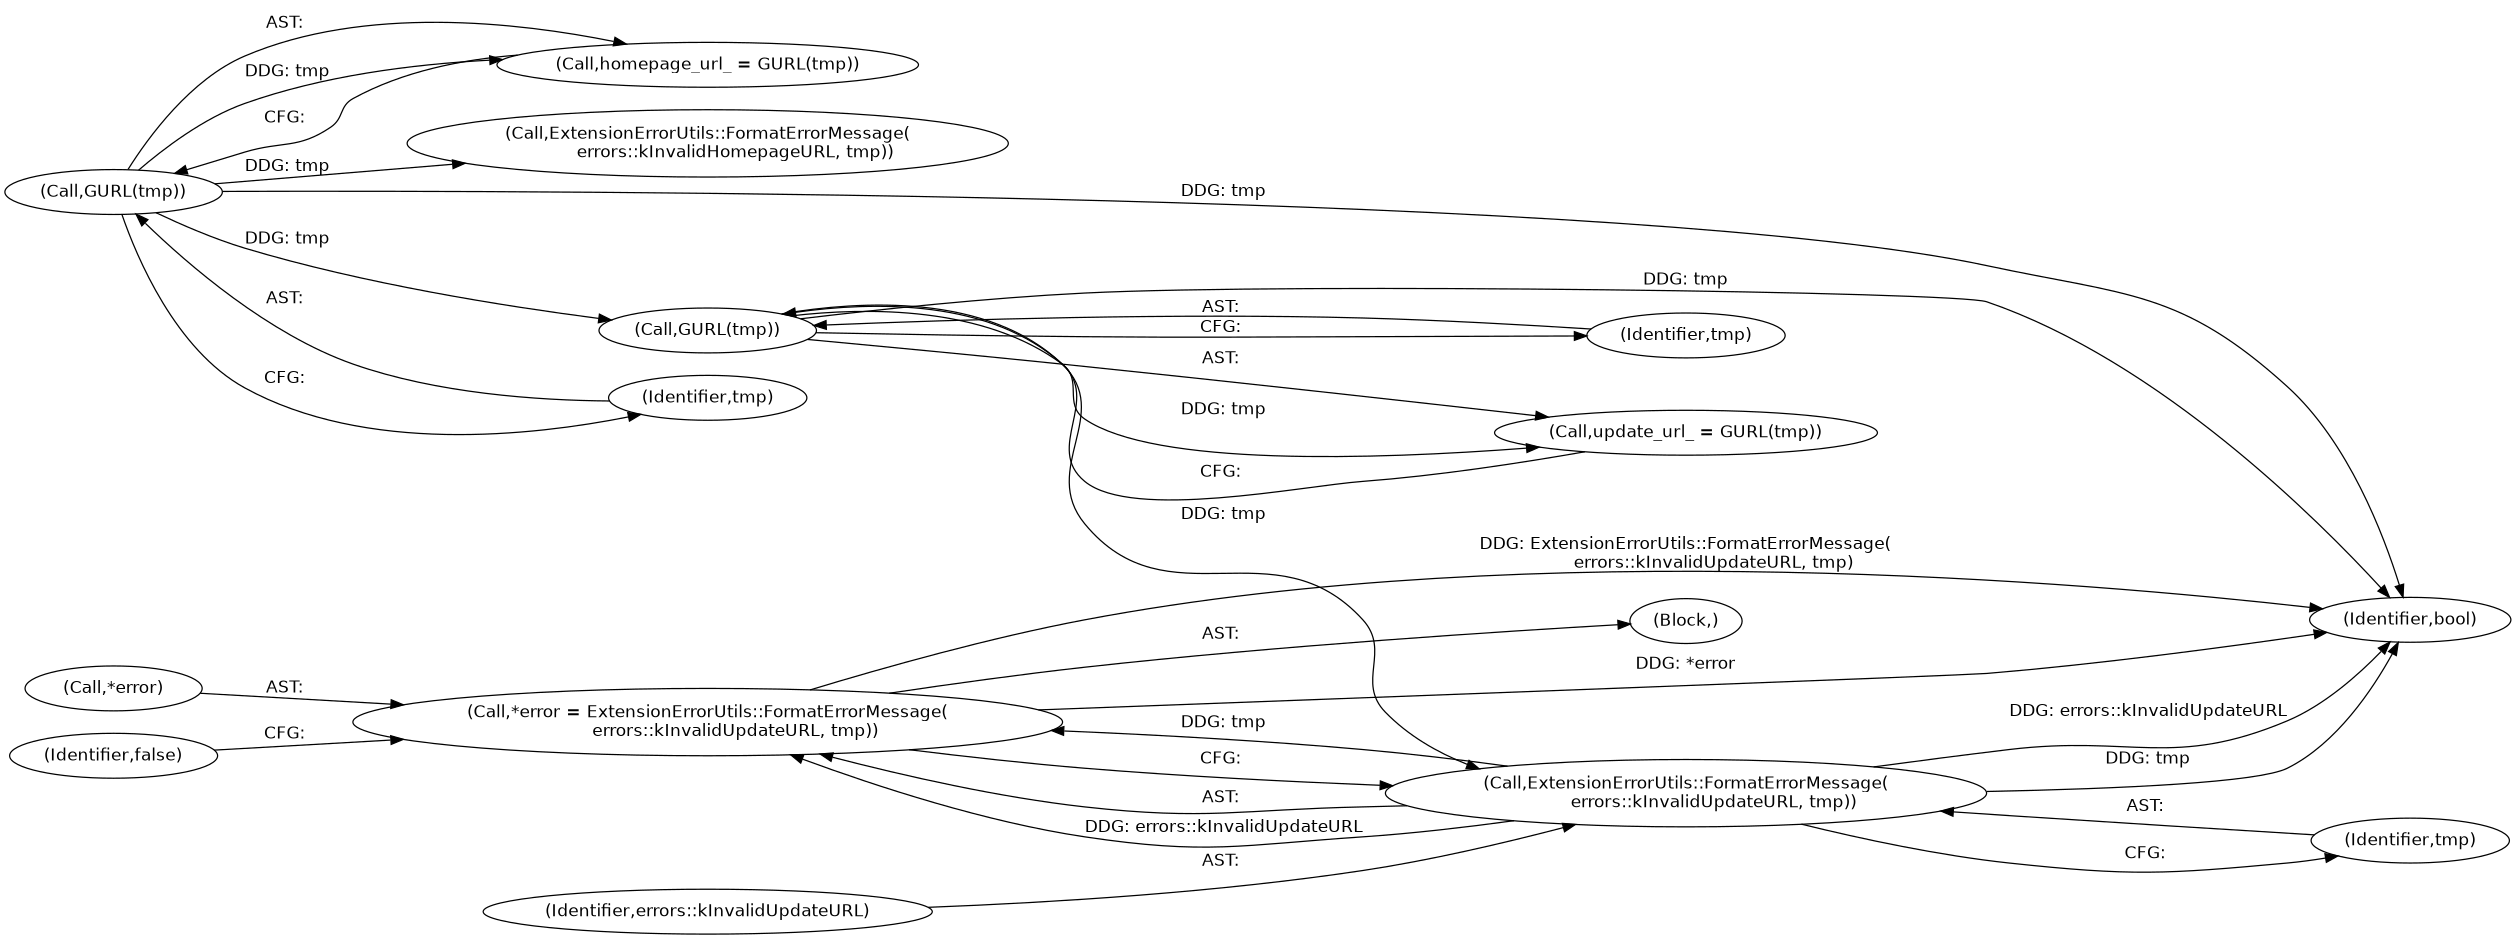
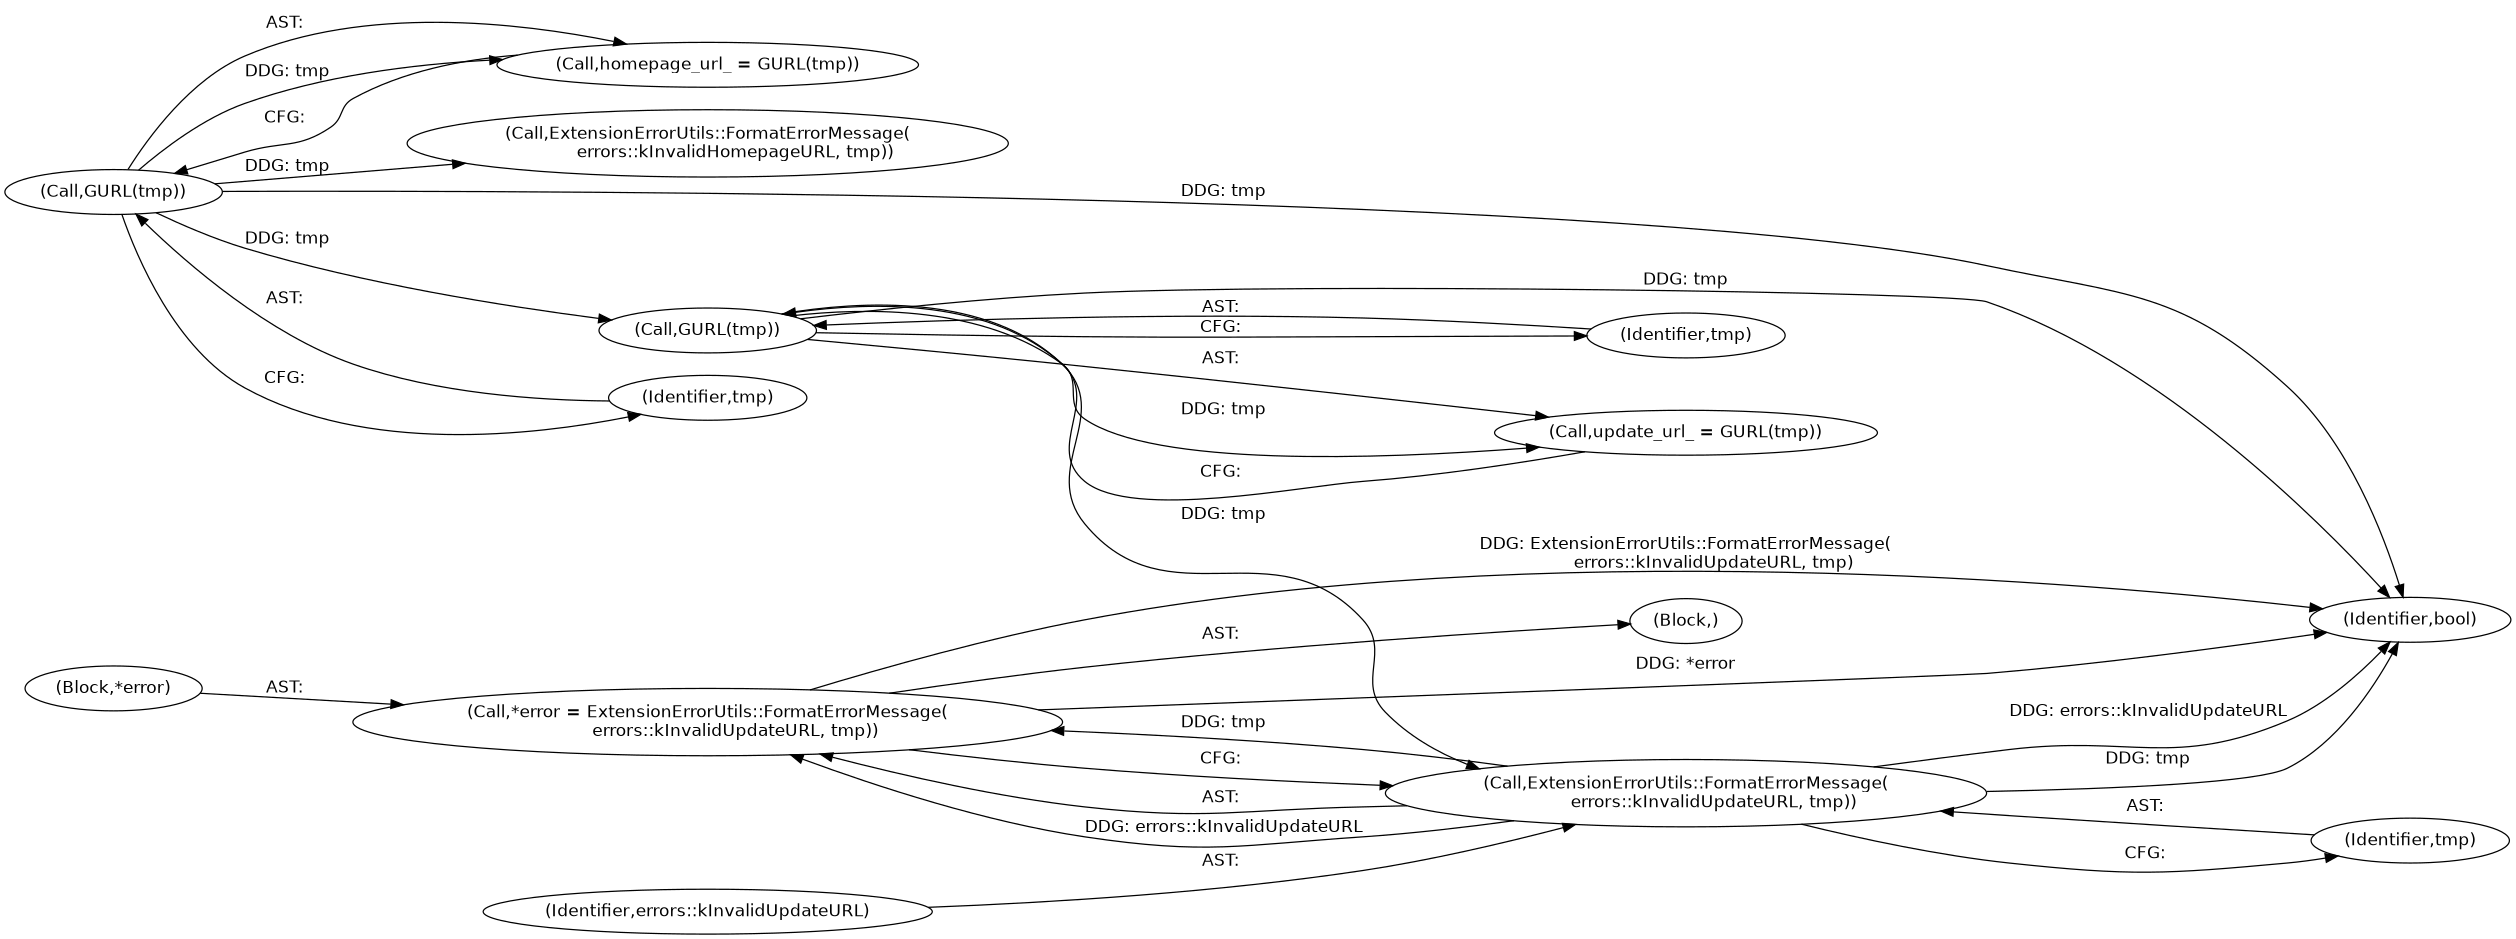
node "(Call,*error)": label "(Call,*error)" -> "(Block,*error)"
node "(Identifier,false)": removed
